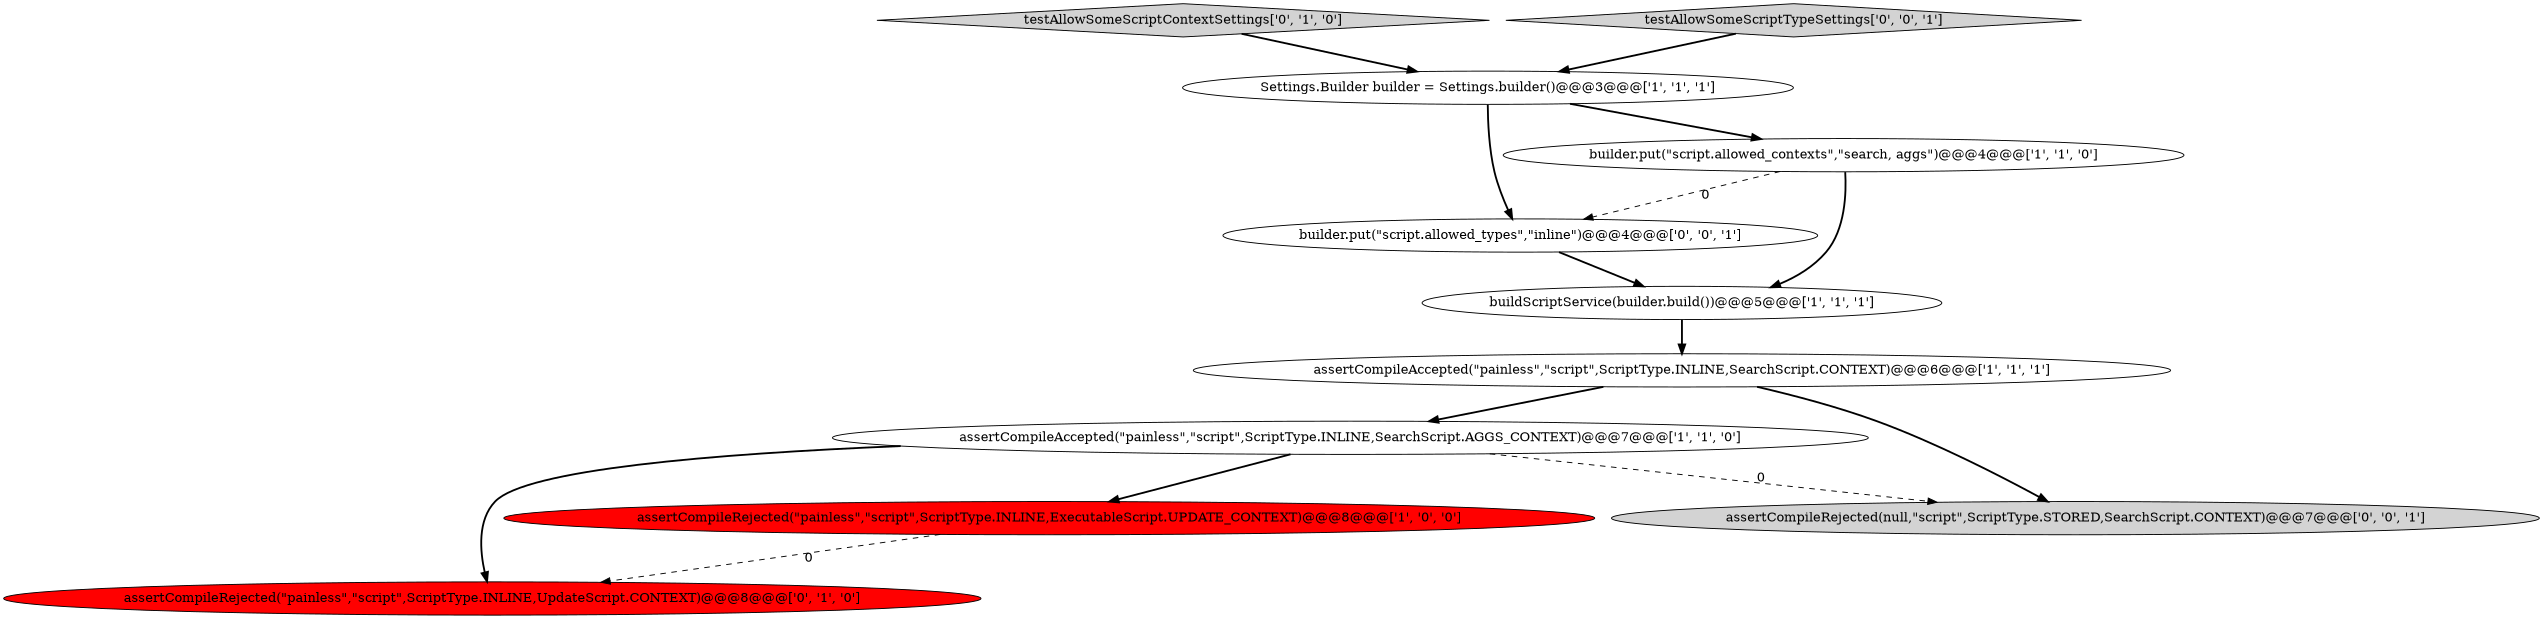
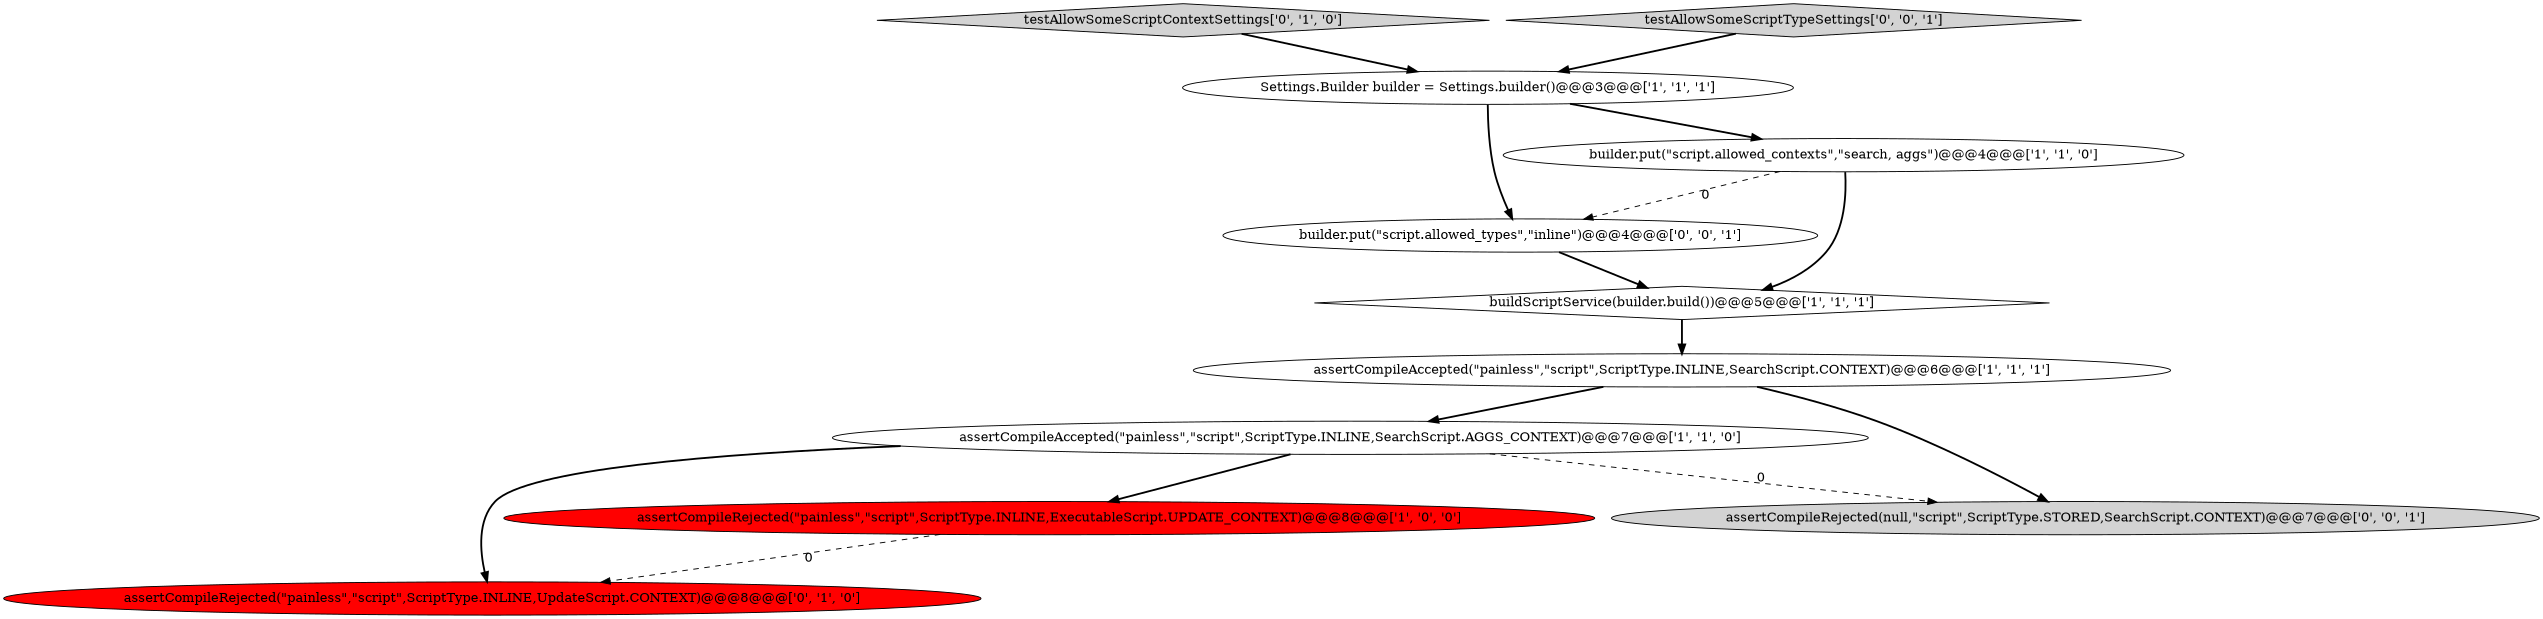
node "buildScriptService(builder.build())@@@5@@@['1', '1', '1']": shape ellipse -> diamond
